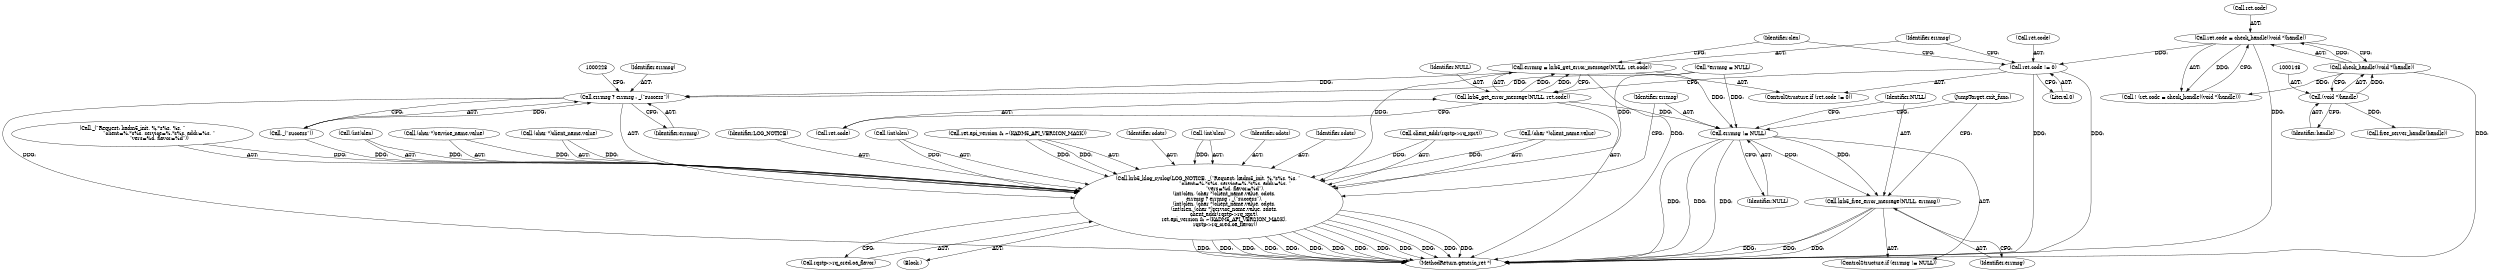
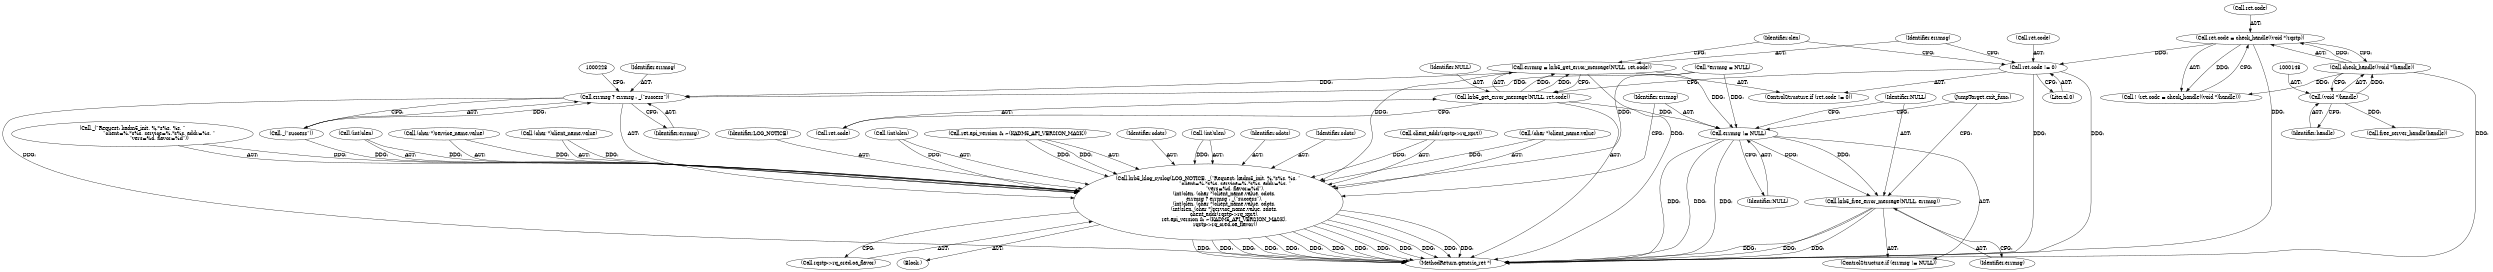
node "(Call,ret.code = check_handle((void *)handle))": label "(Call,ret.code = check_handle((void *)handle))" -> "(Call,ret.code = check_handle((void *)rqstp))"
